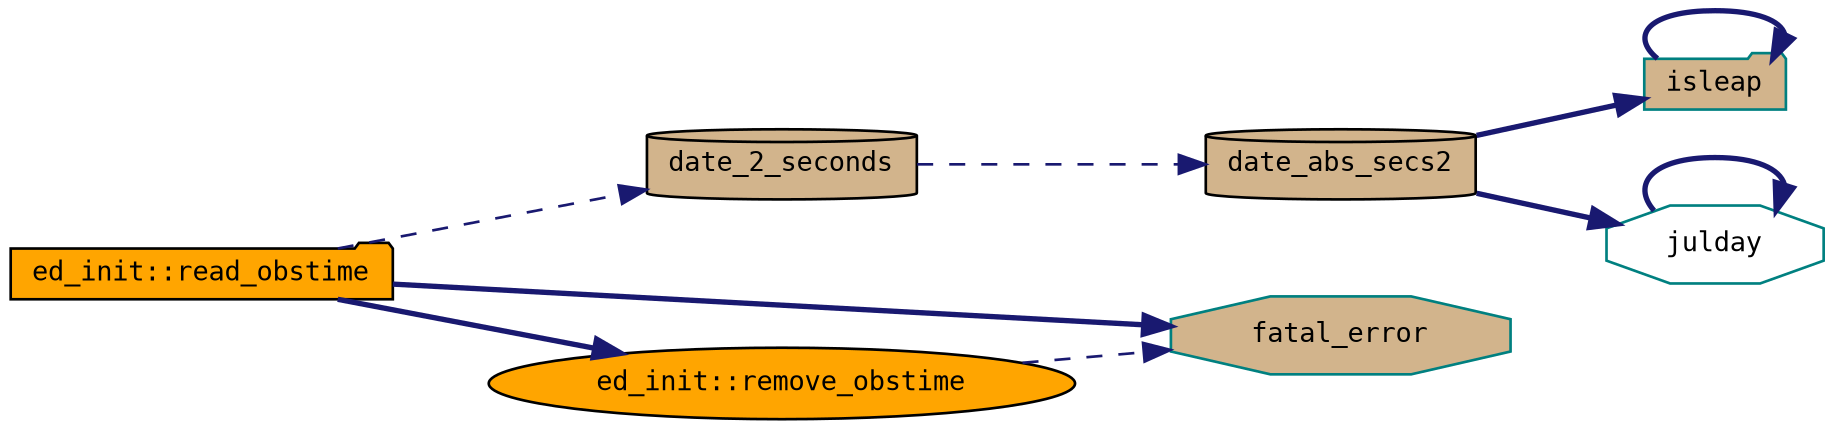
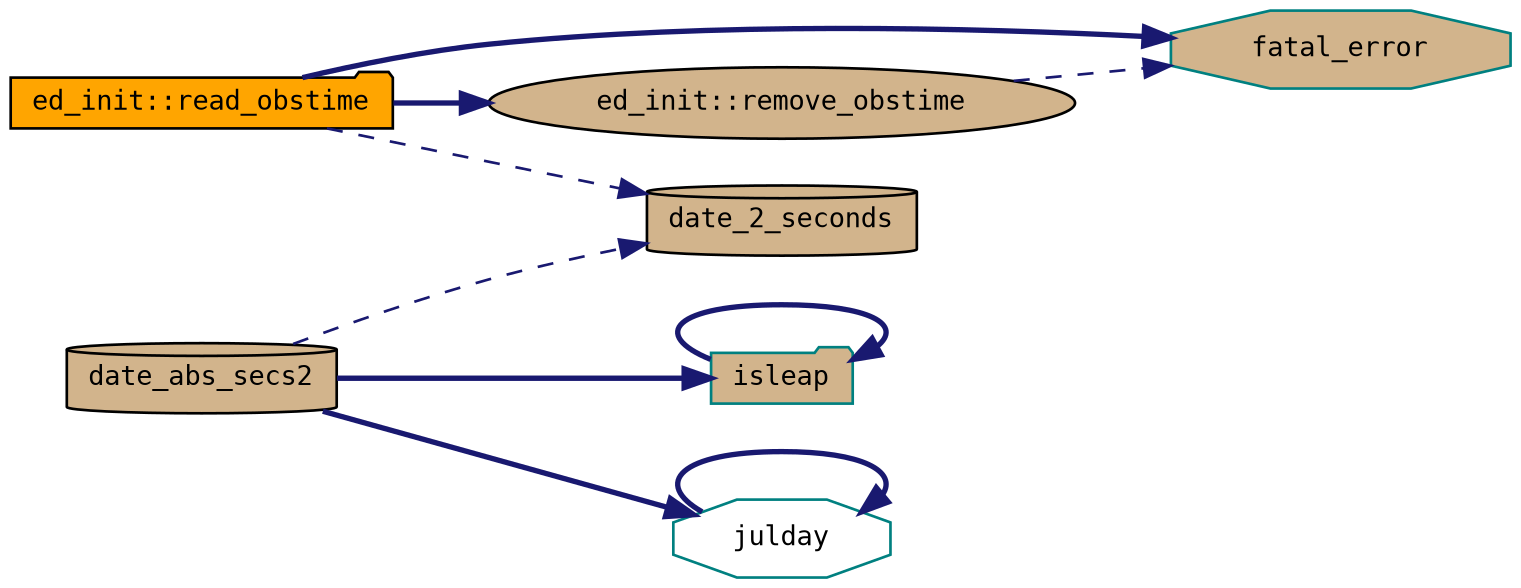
edge "date_2_seconds" -> "date_abs_secs2": reversed
node "ed_init::remove_obstime": fillcolor orange -> tan
